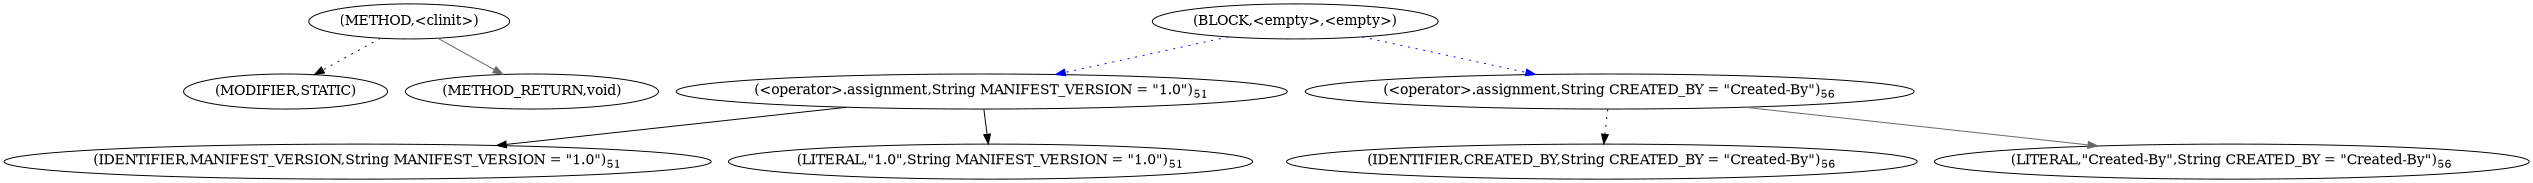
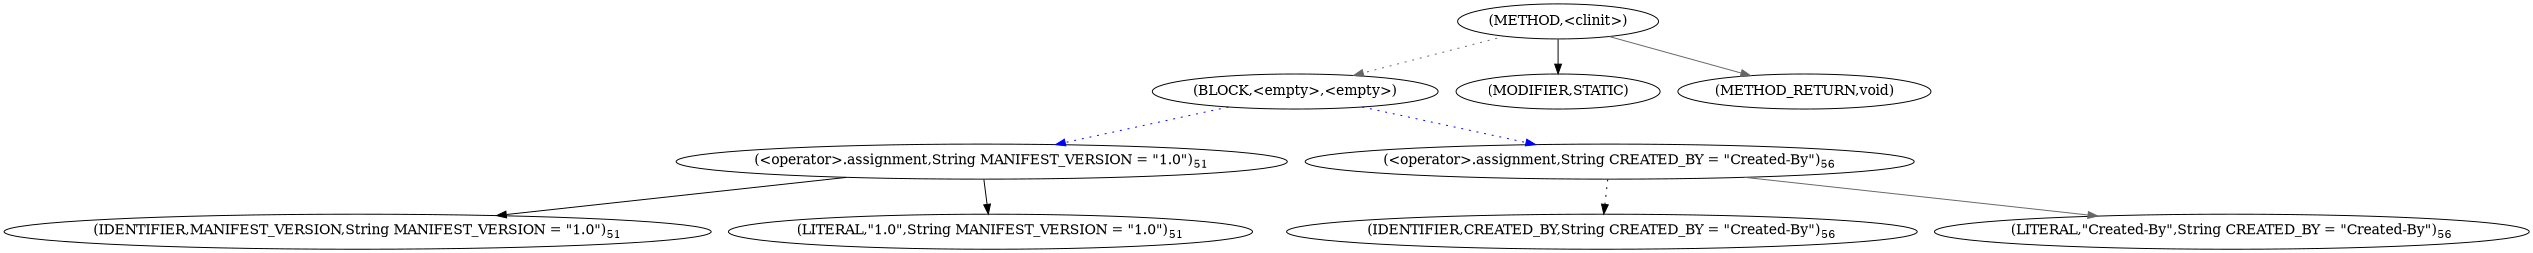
edge "(METHOD,<clinit>)" -> "(MODIFIER,STATIC)": style dotted -> solid
edge "(METHOD,<clinit>)" -> "(BLOCK,<empty>,<empty>)": added
